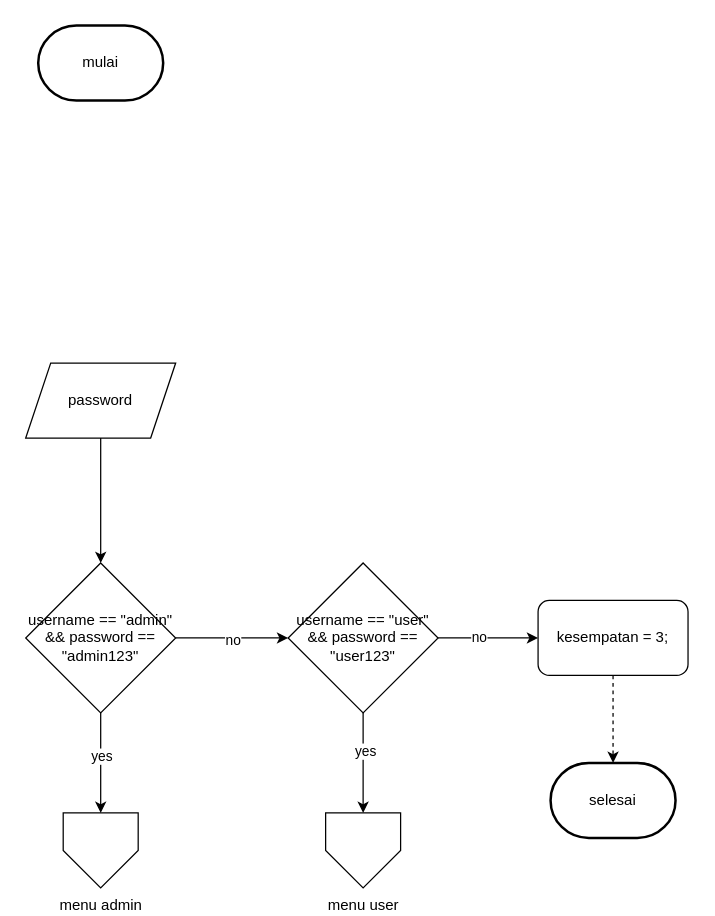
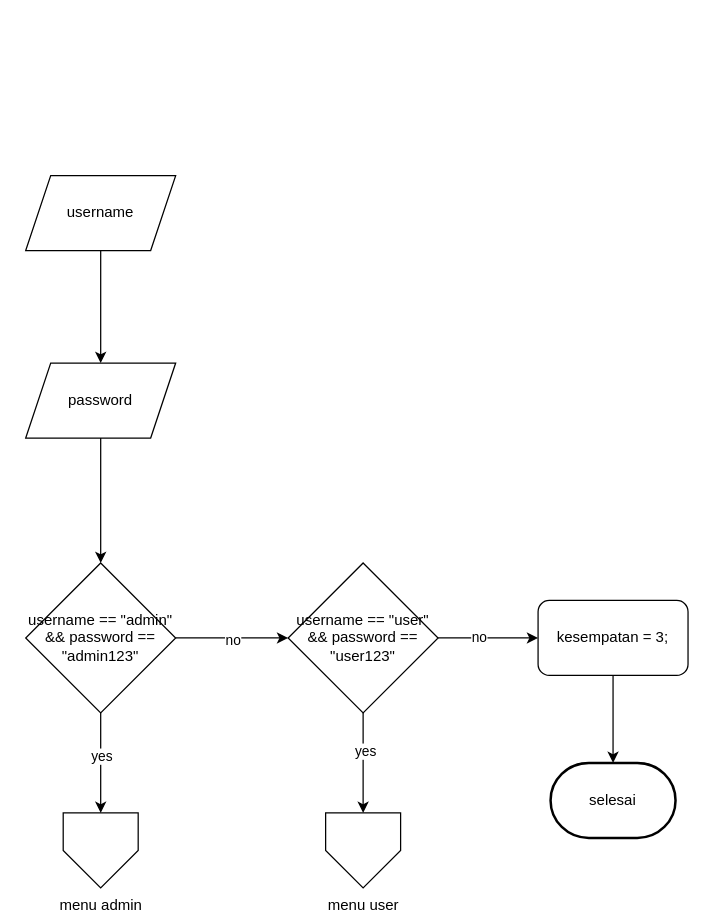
node "mulai": removed
node "username": added
edge "username" -> "password": added
edge "kesempatan = 3;" -> "selesai": style dashed -> solid
